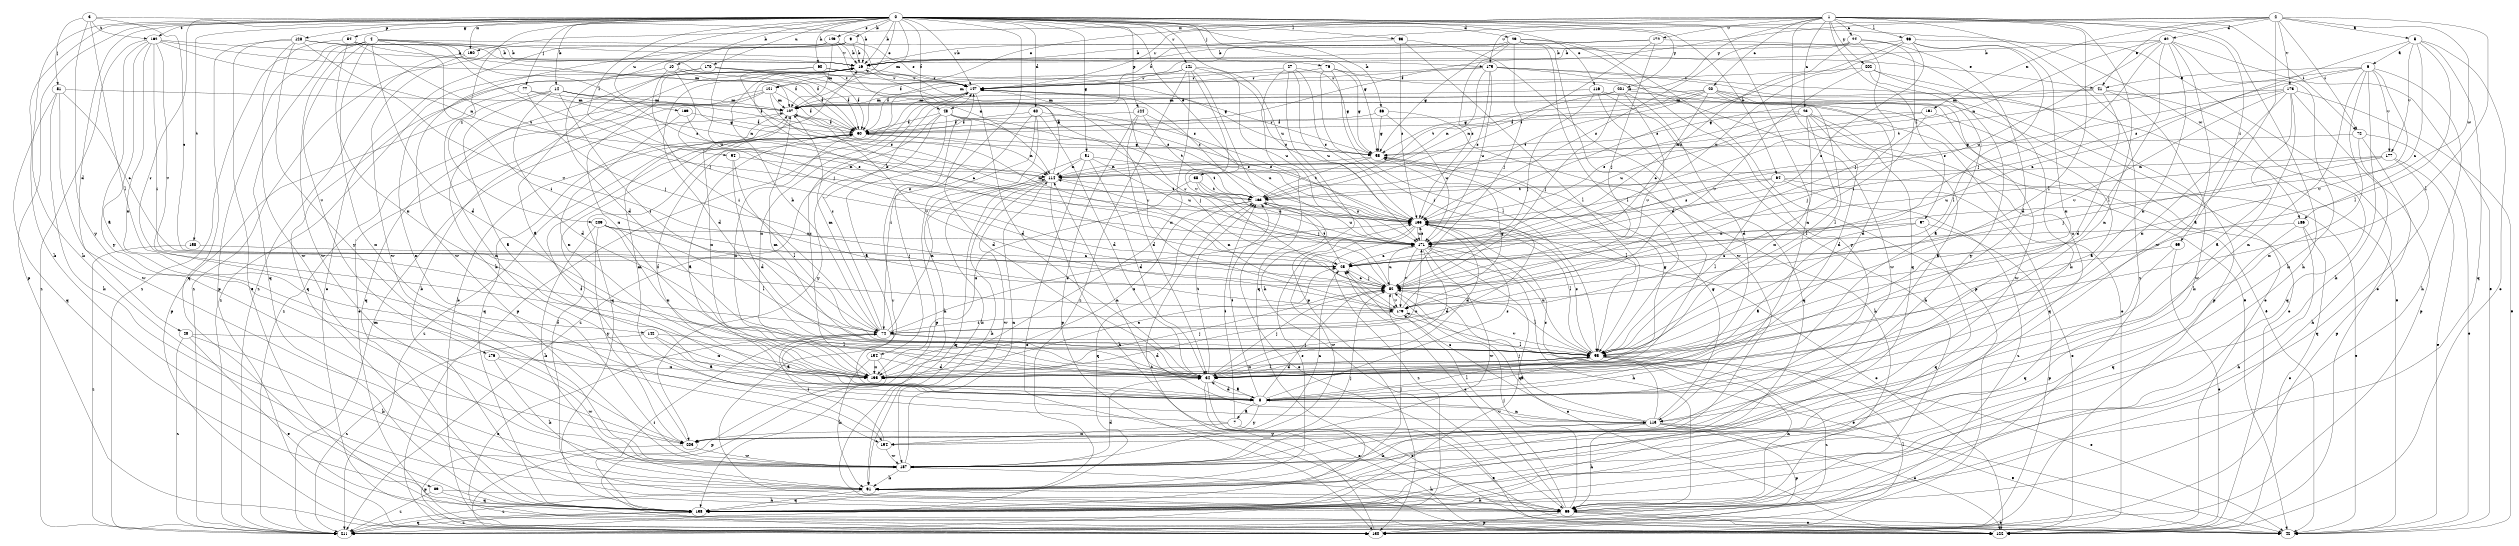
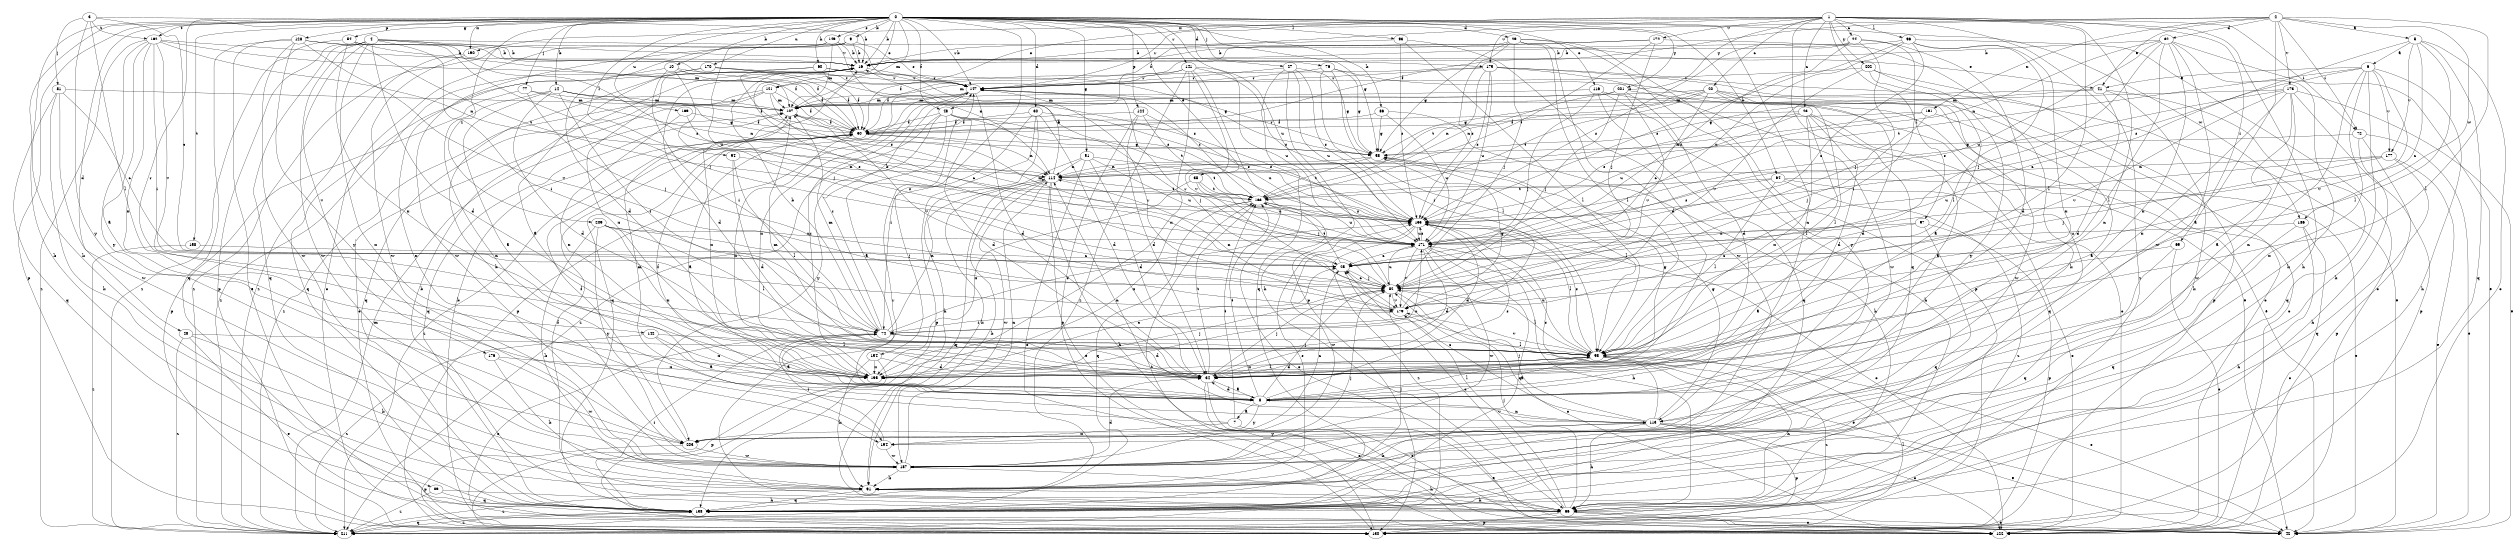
edge "0" -> "27": added, label "d"
edge "107" -> "138": reversed
edge "114" -> "42": added, label "e"
